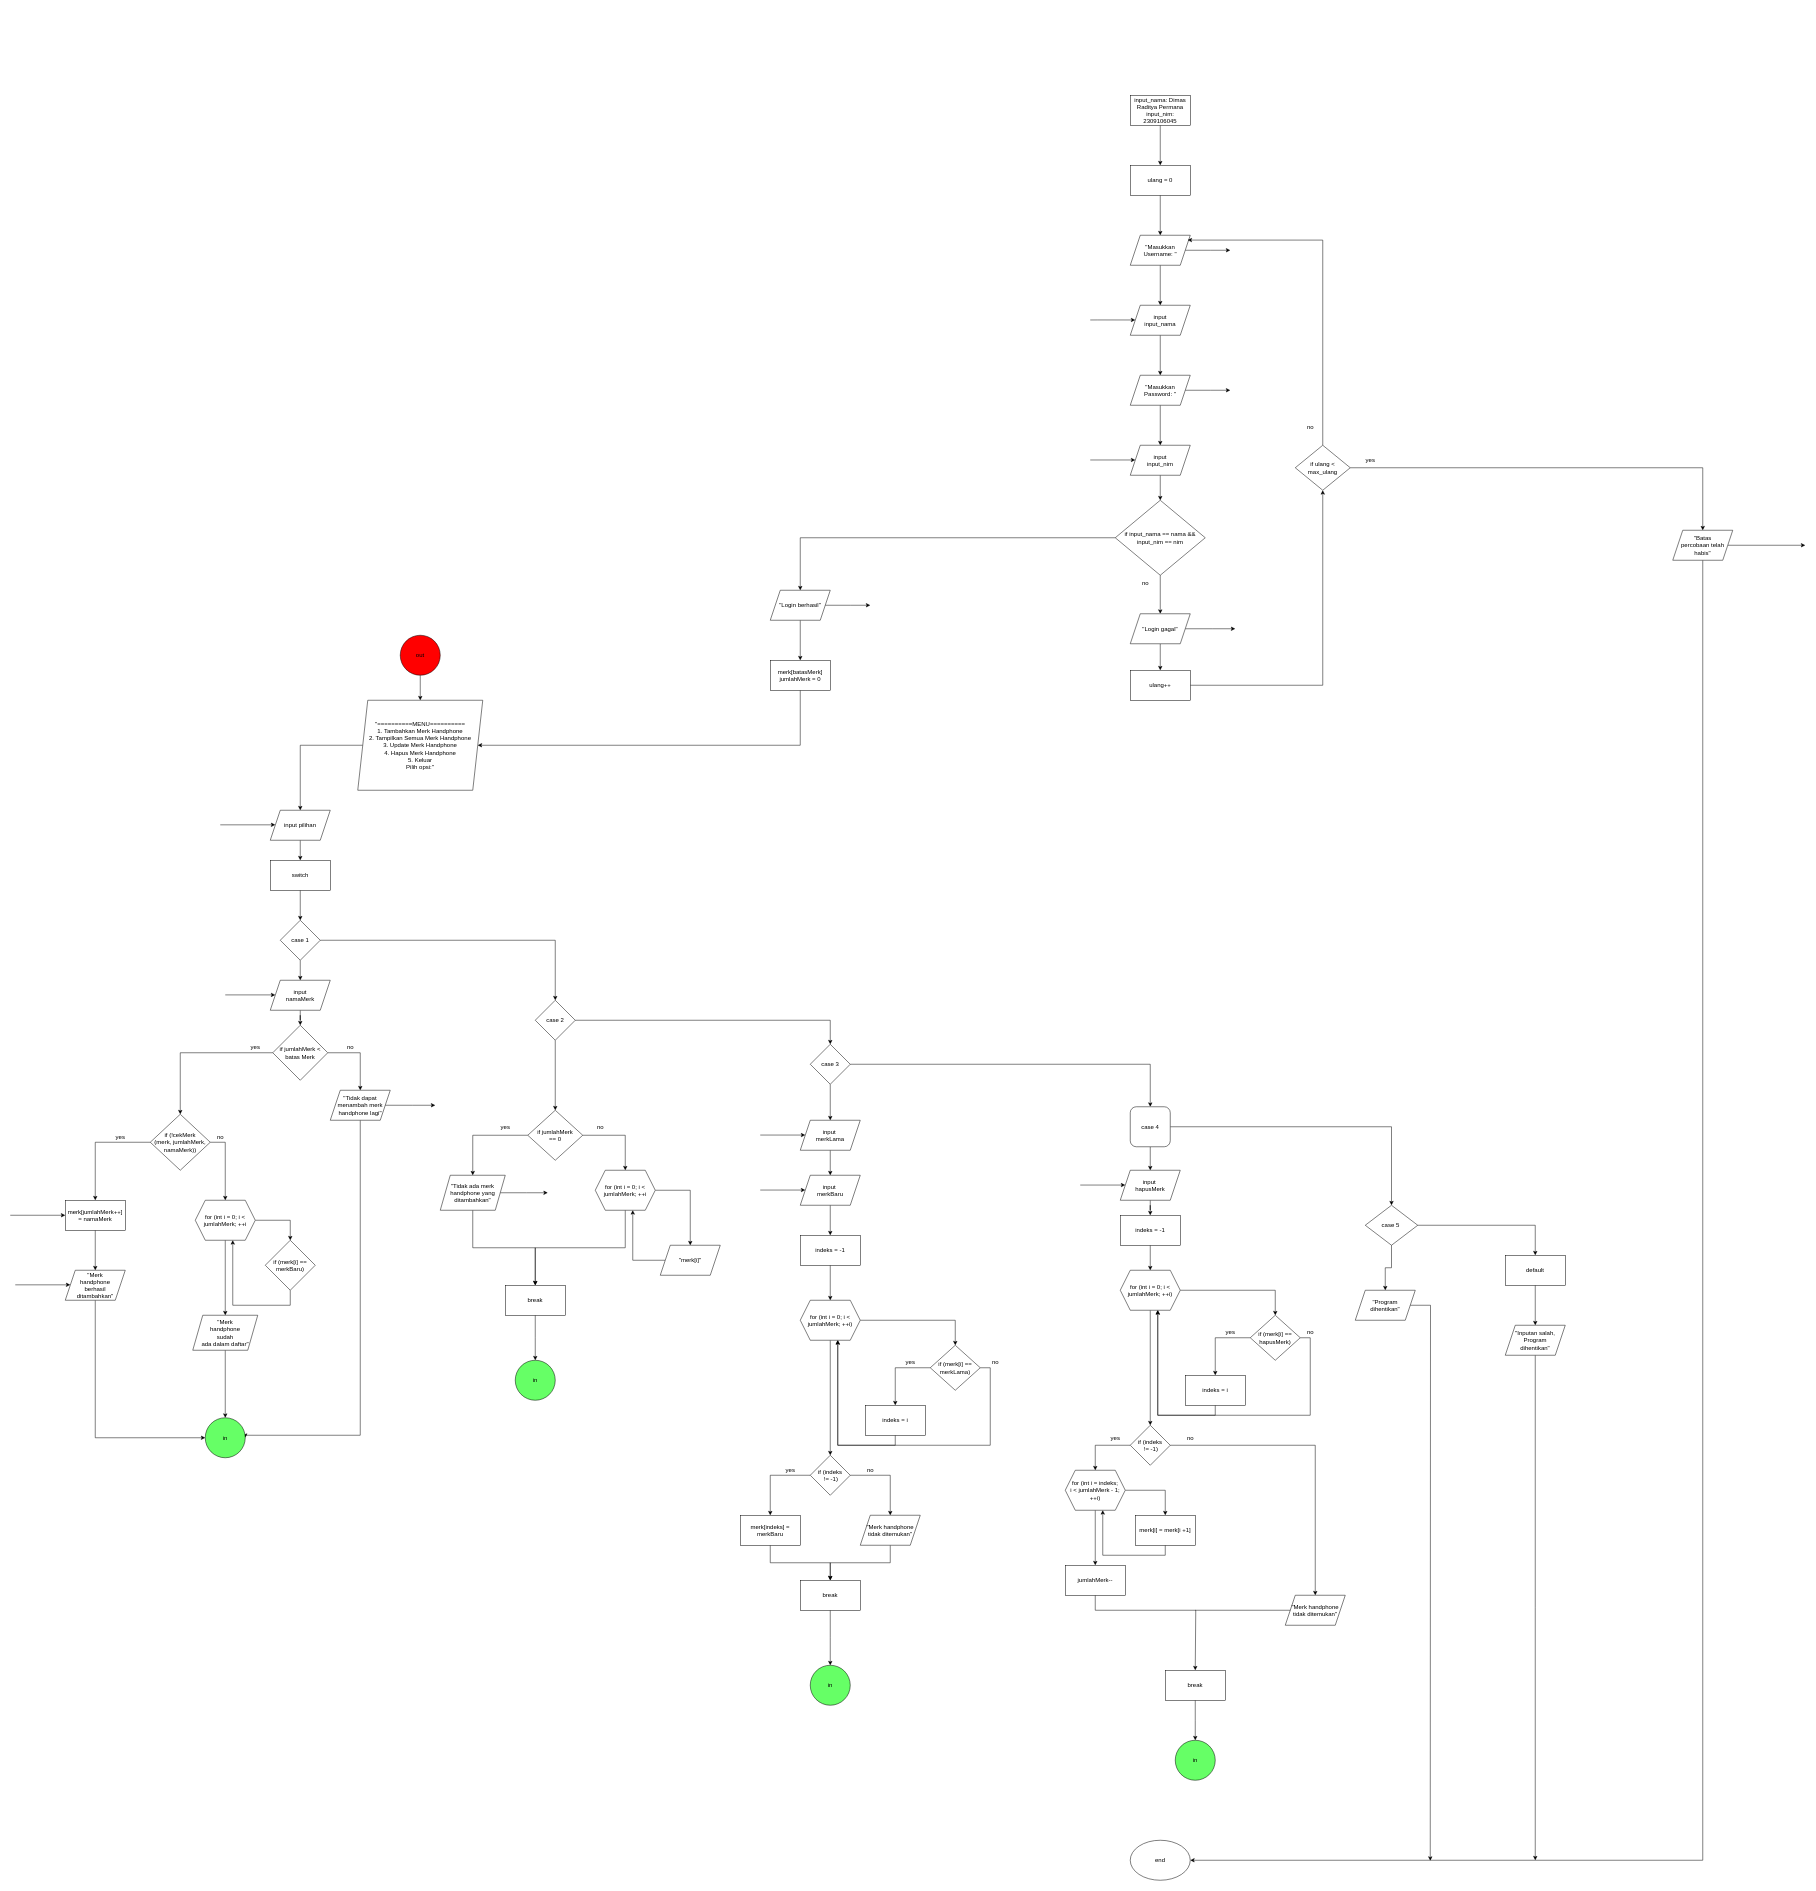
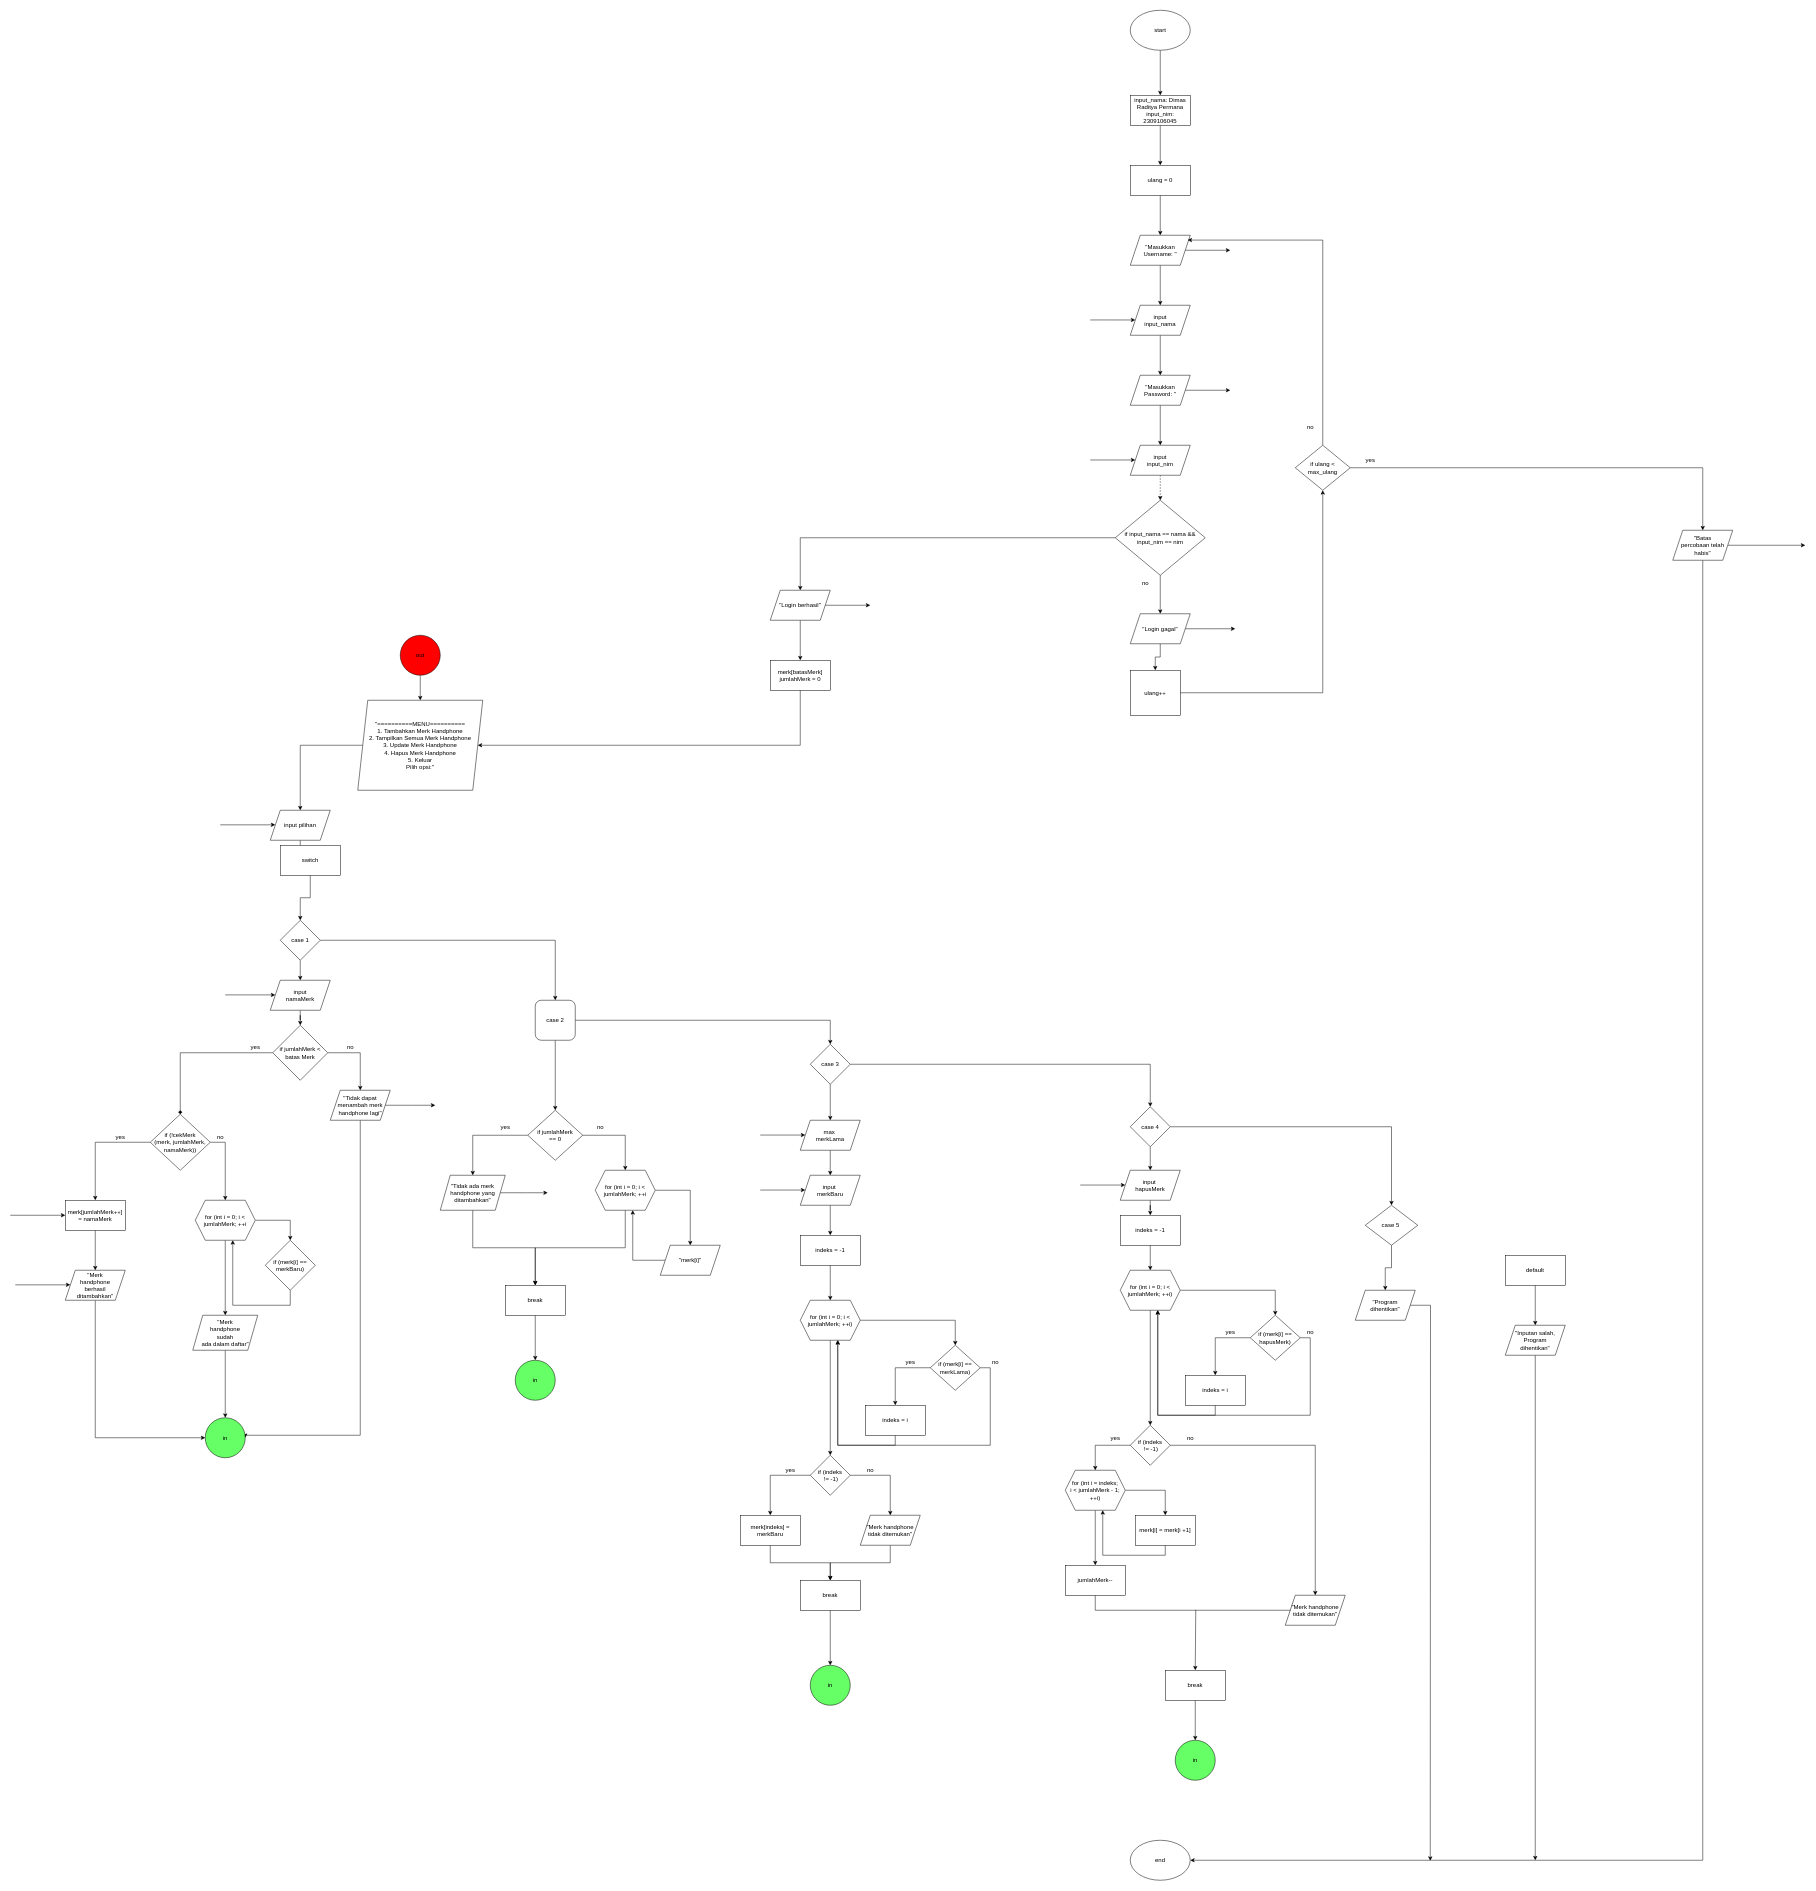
node "start": added
edge "start" -> "input_nama: Dimas Raditya Permana input_nim: 2309106045": added
edge "input input_nim" -> "if input_nama == nama && input_nim == nim": style solid -> dashed
node "ulang++": size 60x30 -> 50x45
node "switch": moved (300, 875) -> (310, 860)
node "case 2": shape diamond -> rounded rectangle
edge "if jumlahMerk < batas Merk" -> "if (!cekMerk (merk, jumlahMerk, namaMerk))": arrowhead classic -> diamond
node "case 4": shape rounded rectangle -> diamond
node "input merkLama": label "input merkLama" -> "max merkLama"
edge "case 5" -> "default": removed
